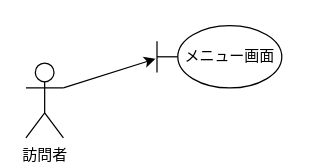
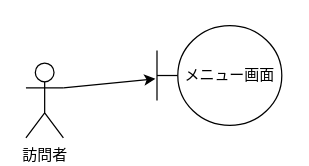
node "メニュー画面": size 125x63 -> 125x100
